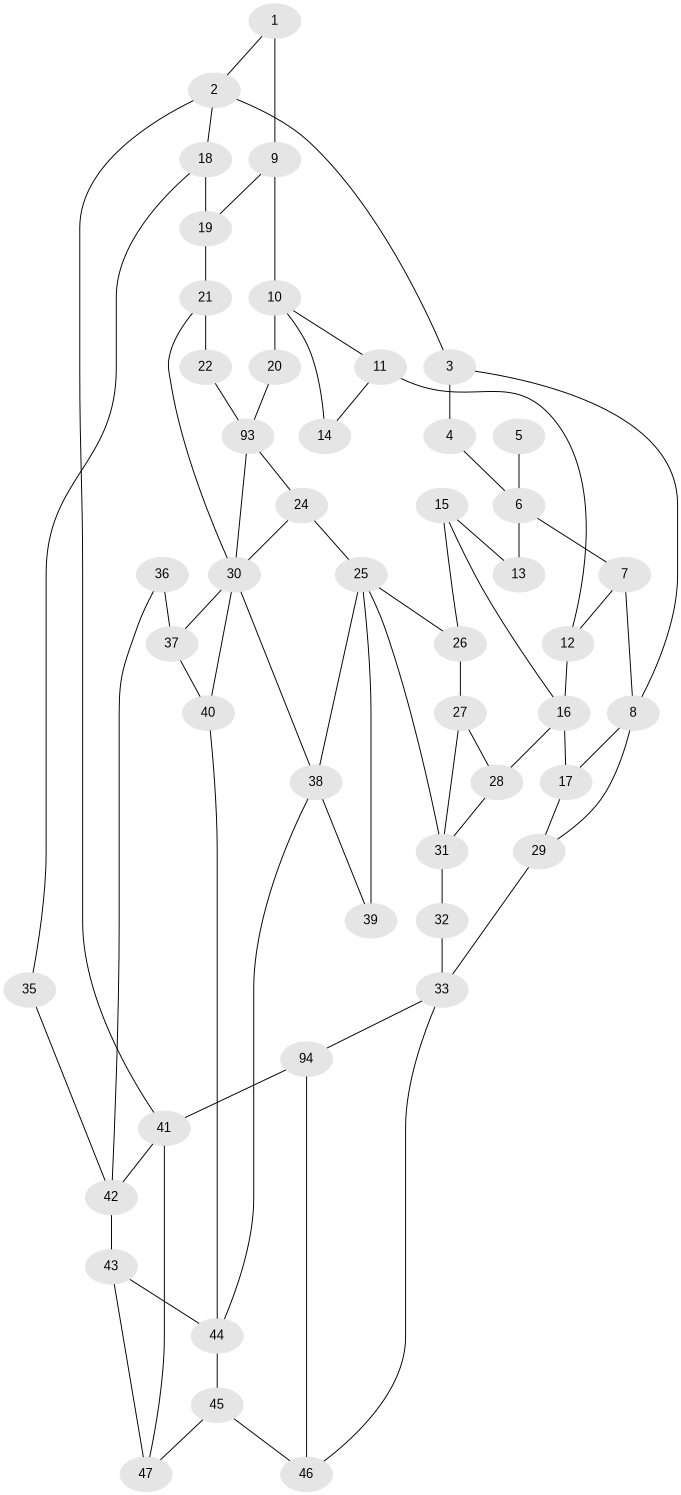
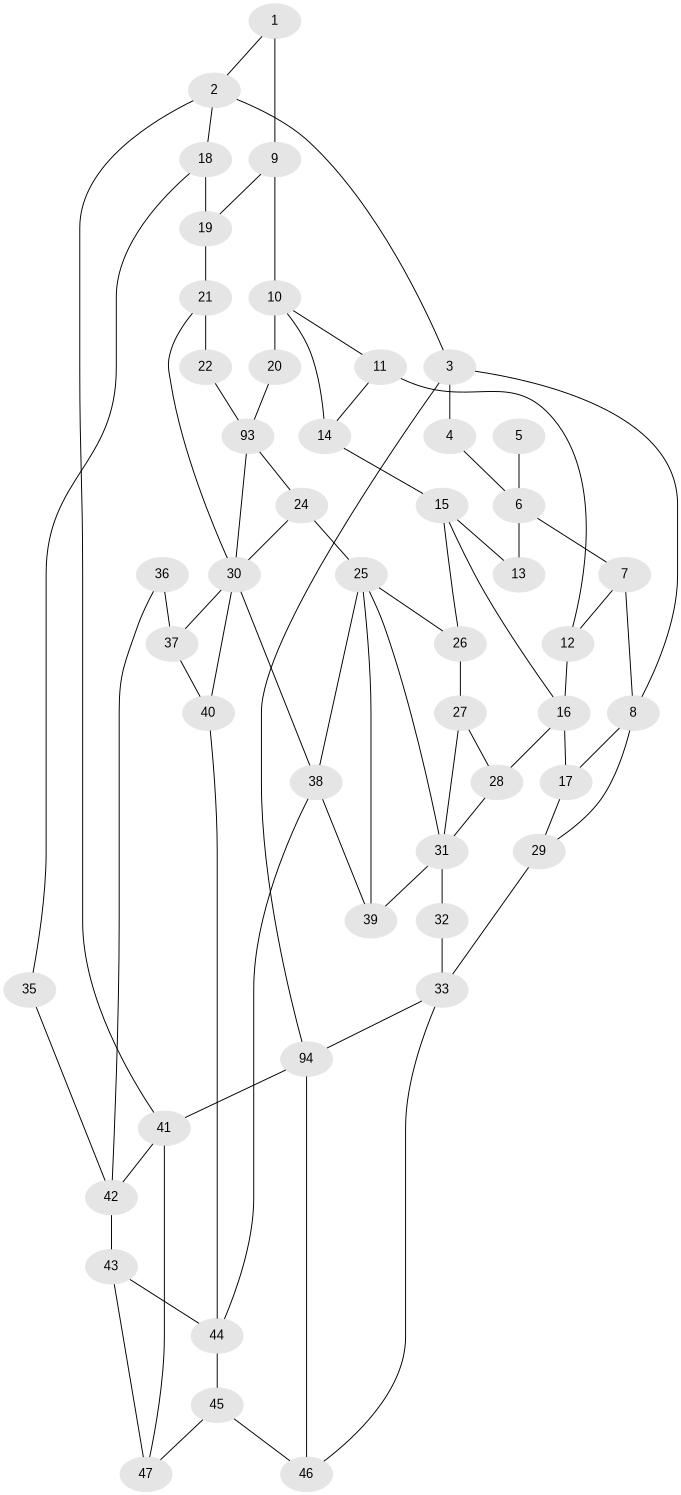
edge "14" -- "15": added
edge "3" -- "94": added
edge "31" -- "39": added
